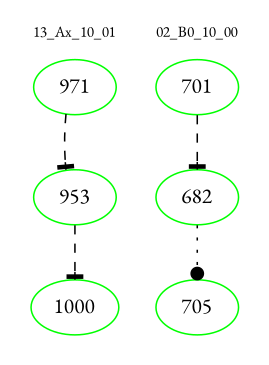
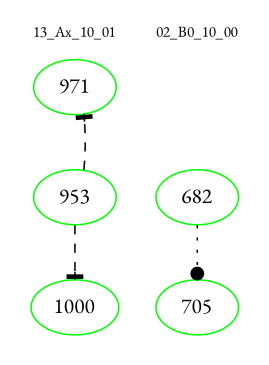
node "701": removed
edge "971" -> "953": reversed
